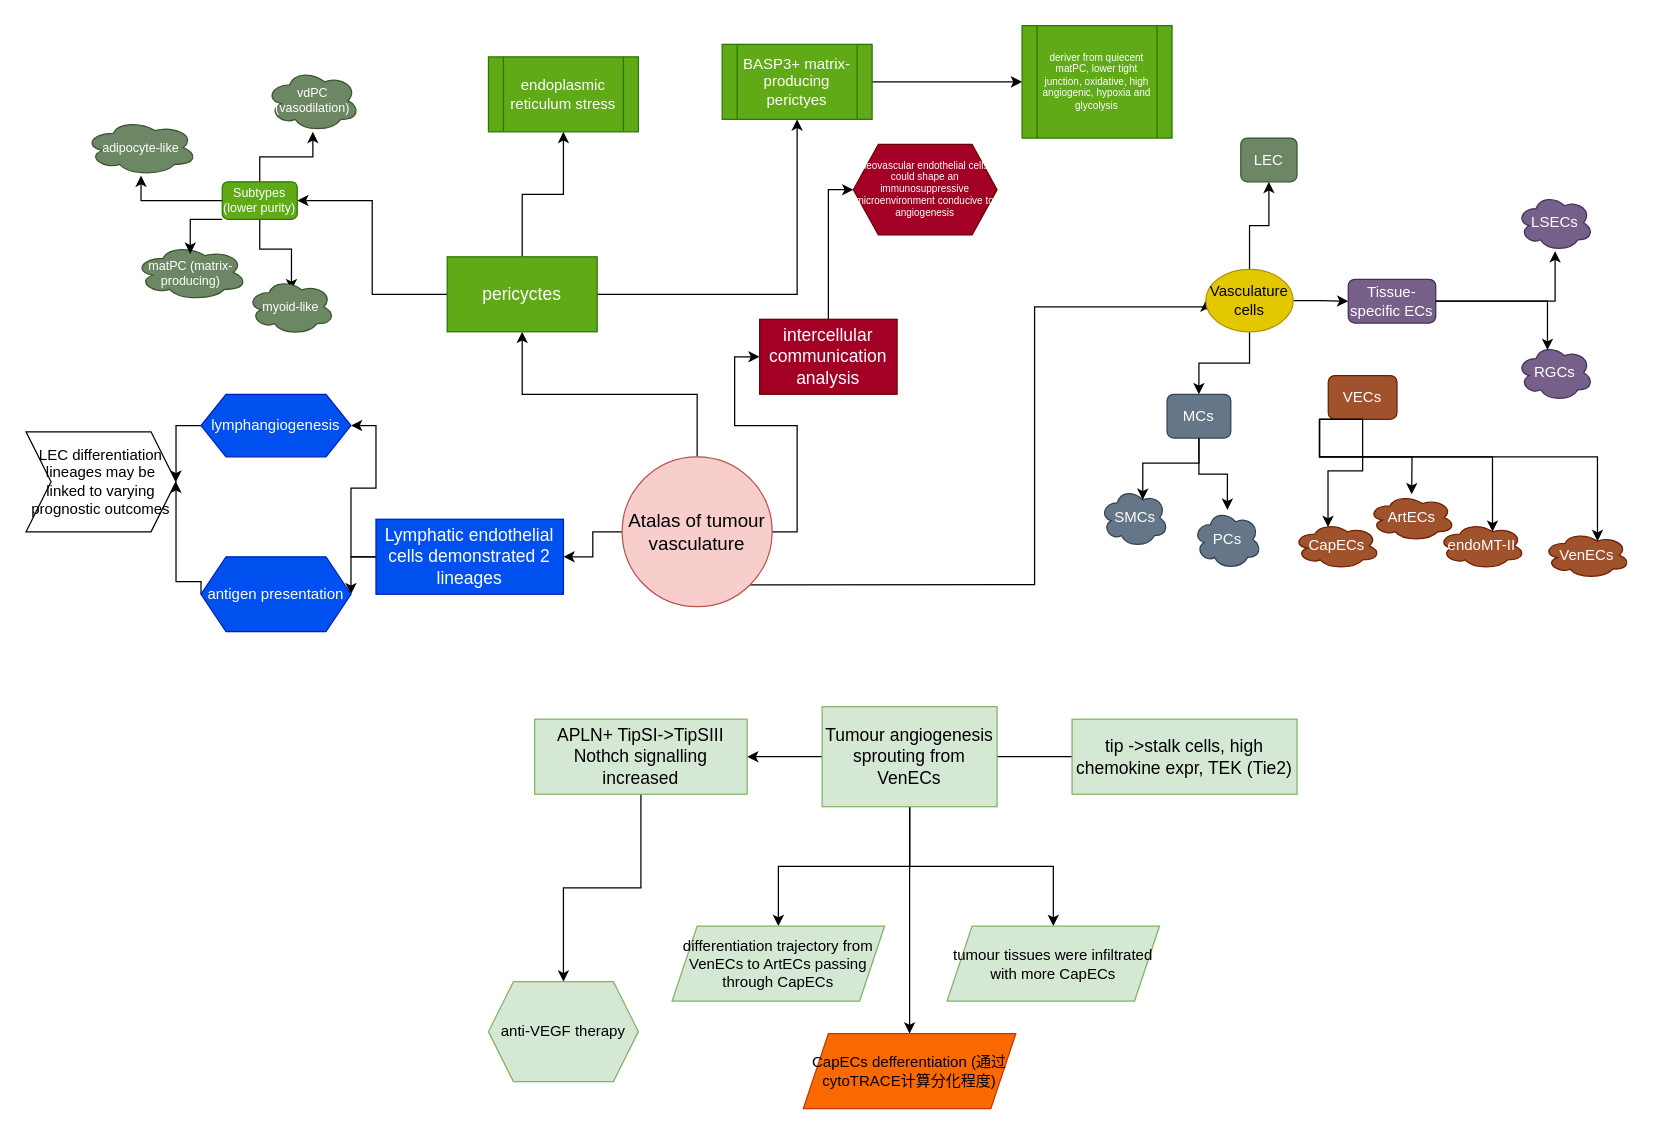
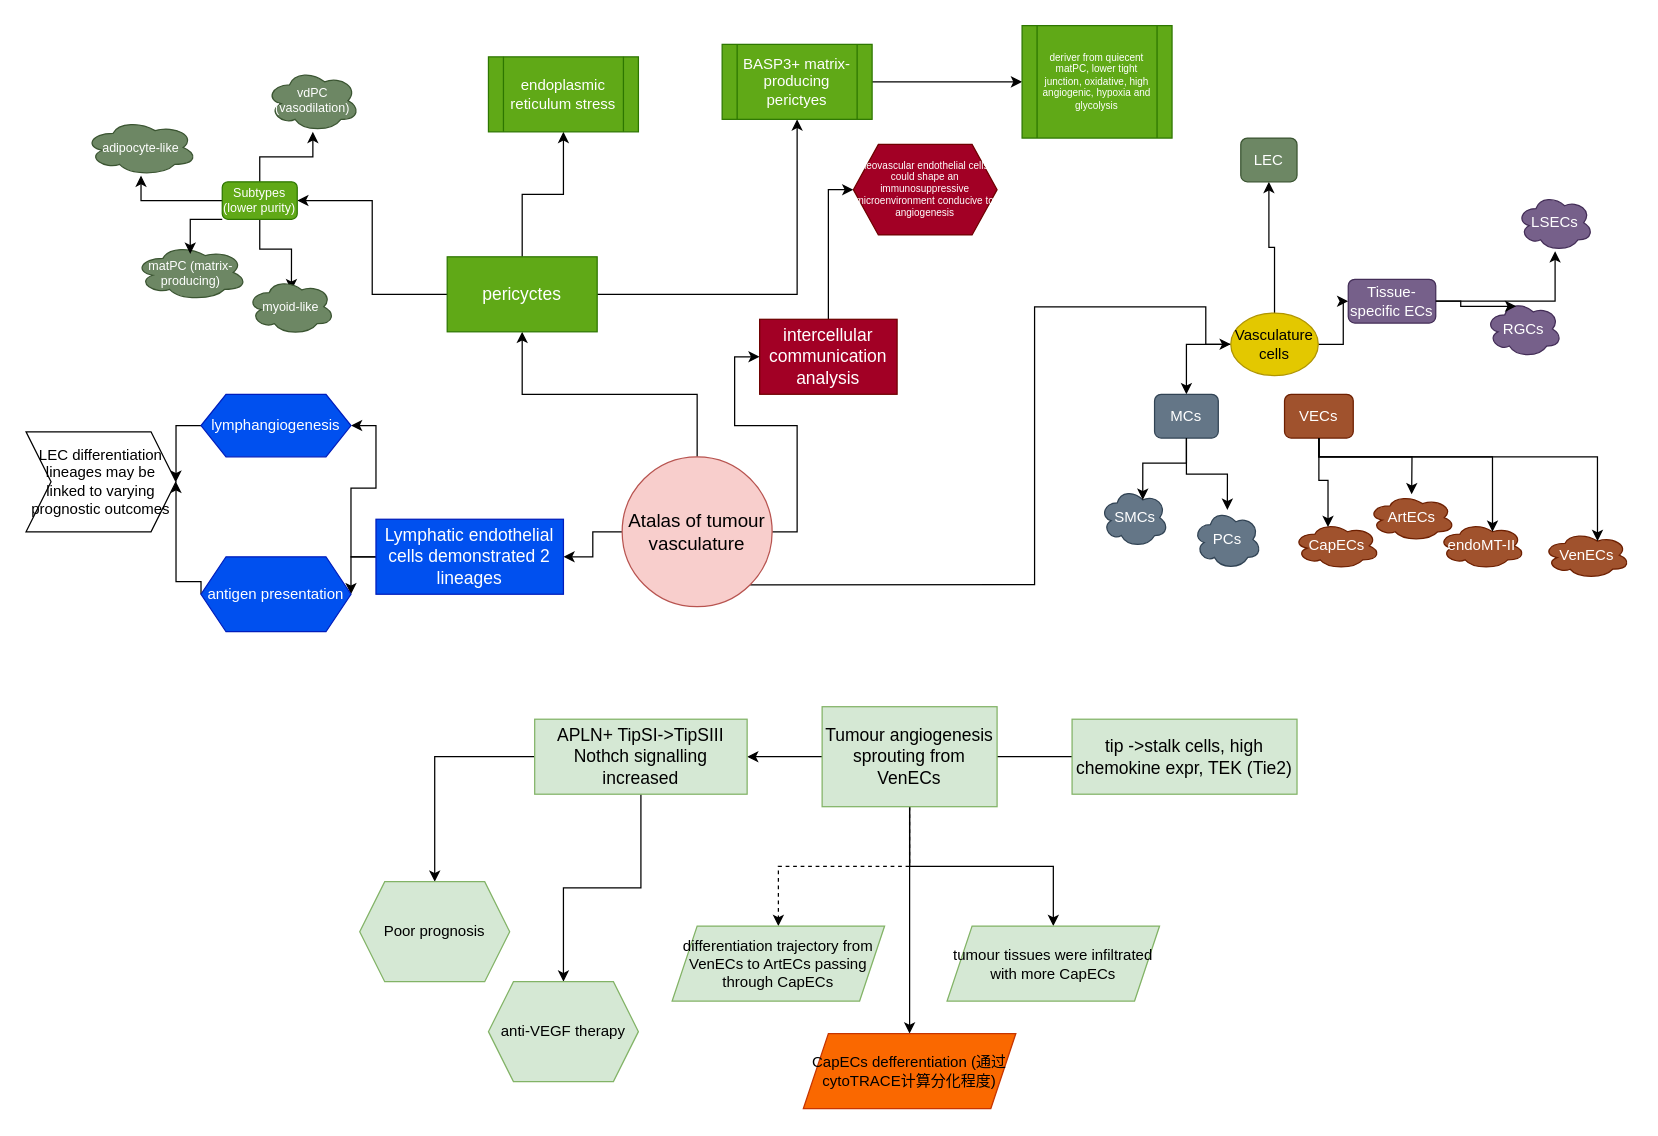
node "Vasculature cells": moved (1249, 301) -> (1274, 344)
node "RGCs": moved (1555, 373) -> (1524, 329)
node "VECs": moved (1363, 398) -> (1319, 416)
node "MCs": moved (1199, 416) -> (1186, 416)
edge "APLN+ TipSI->TipSIII Nothch signalling increased" -> "Poor prognosis": added
edge "Tumour angiogenesis sprouting from VenECs" -> "differentiation trajectory from VenECs to ArtECs passing through CapECs": style solid -> dashed
node "Poor prognosis": added
